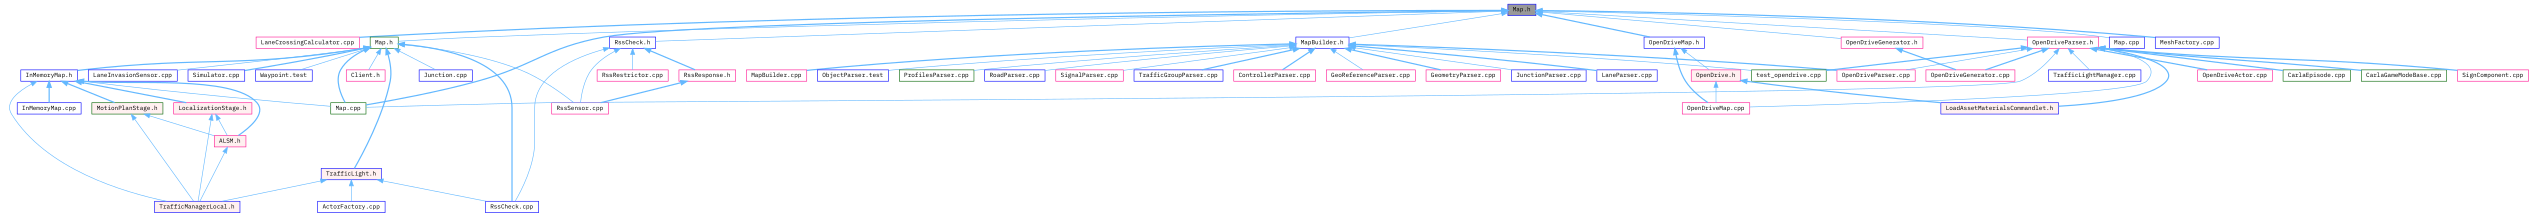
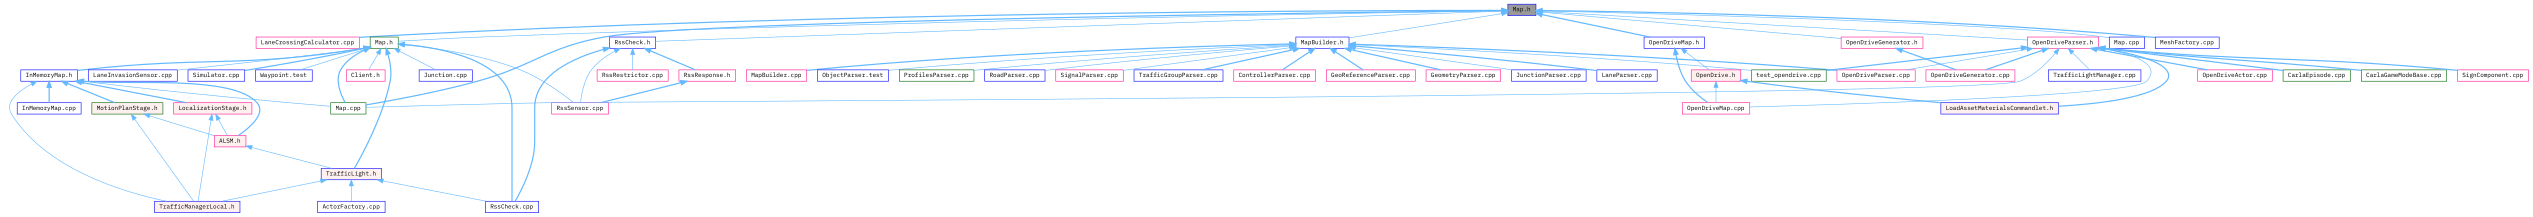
edge "GeoReferenceParser.cpp" -> "MapBuilder.h": style solid -> bold
edge "RssCheck.cpp" -> "RssCheck.h": style solid -> bold
edge "TrafficManagerLocal.h" -> "ALSM.h": now "TrafficLight.h" -> "ALSM.h"
